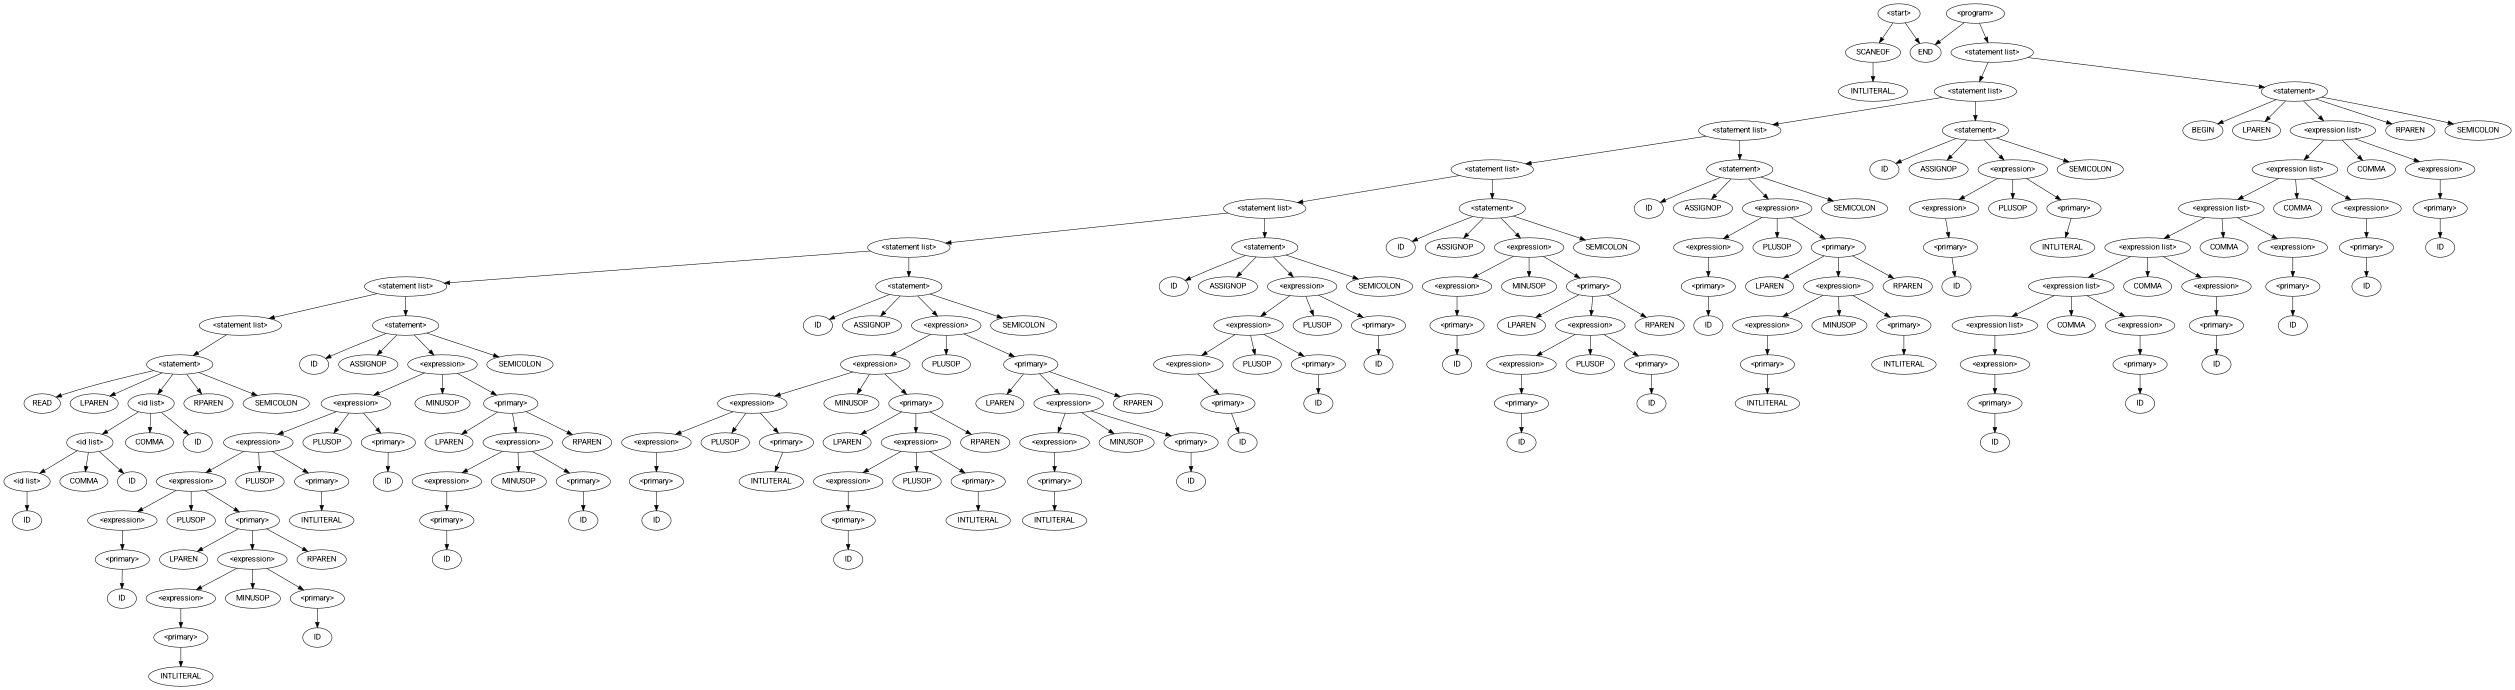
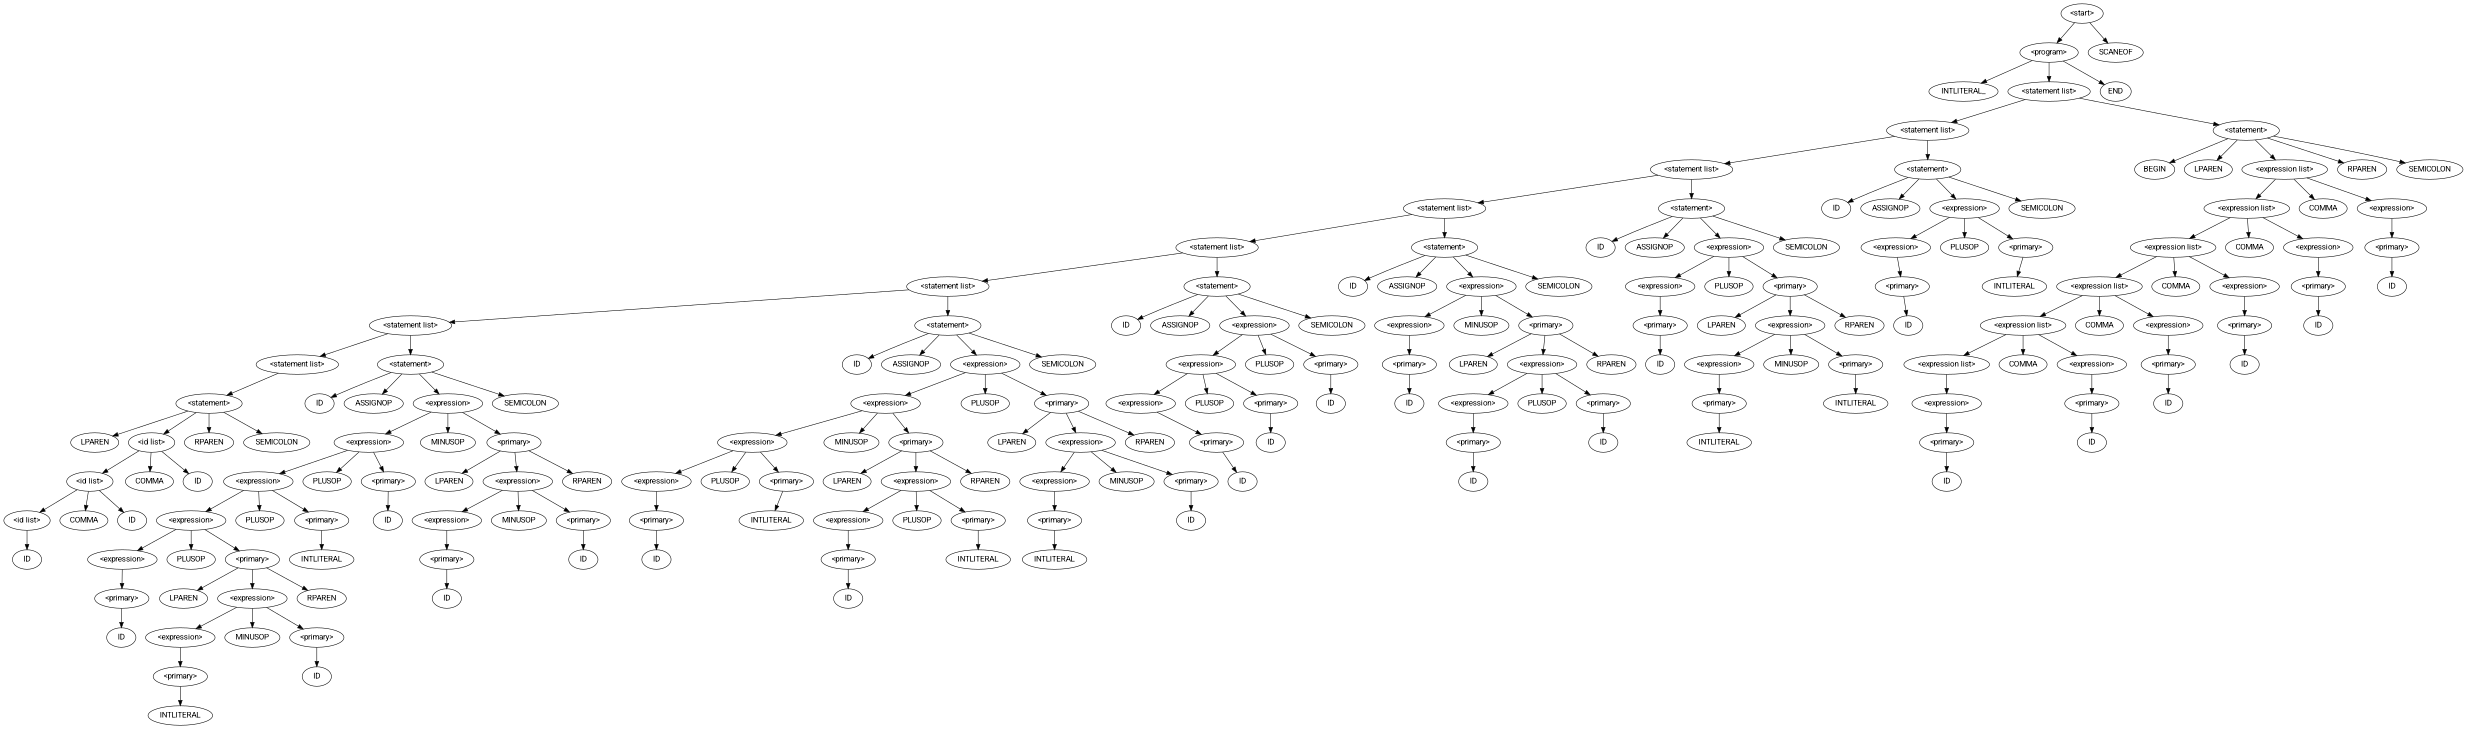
edge "<start>" -> "END": now "<start>" -> "<program>"
edge "SCANEOF" -> "INTLITERAL_": now "<program>" -> "INTLITERAL_"
node "READ": removed
